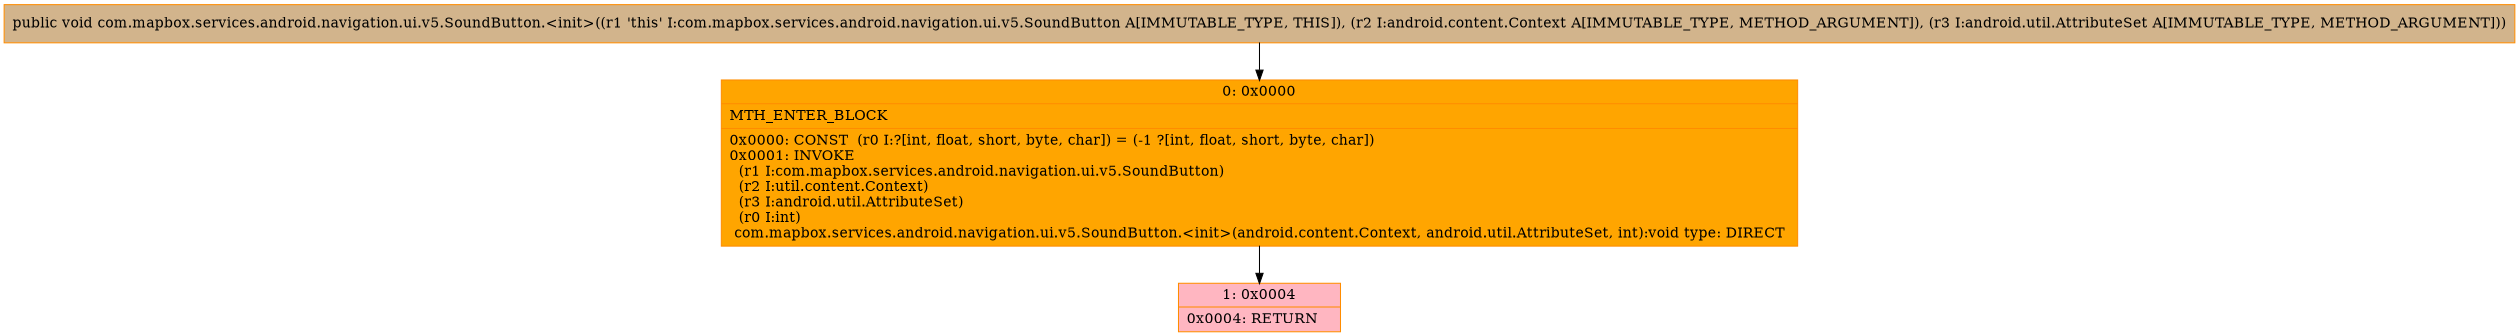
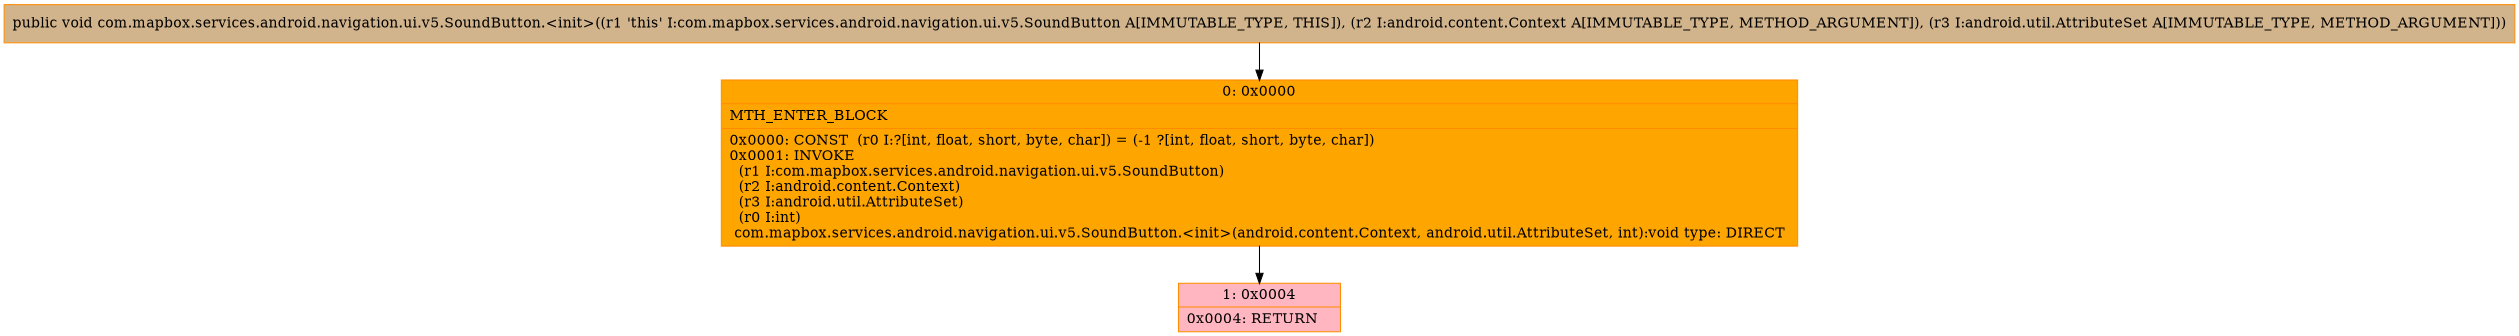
node "0: 0x0000": text "(r2 I:util.content.Context)" -> "(r2 I:android.content.Context)"
